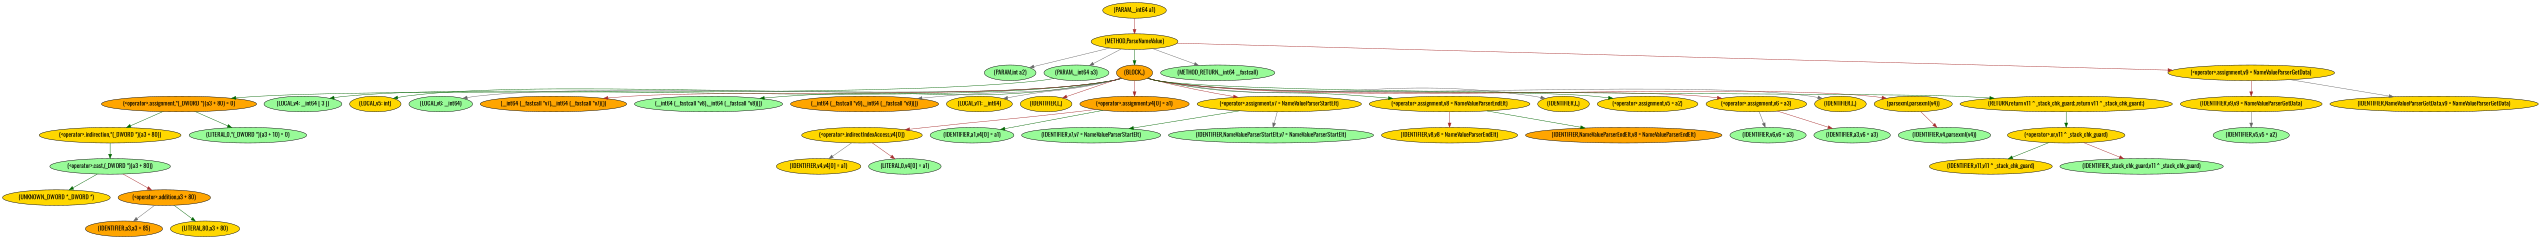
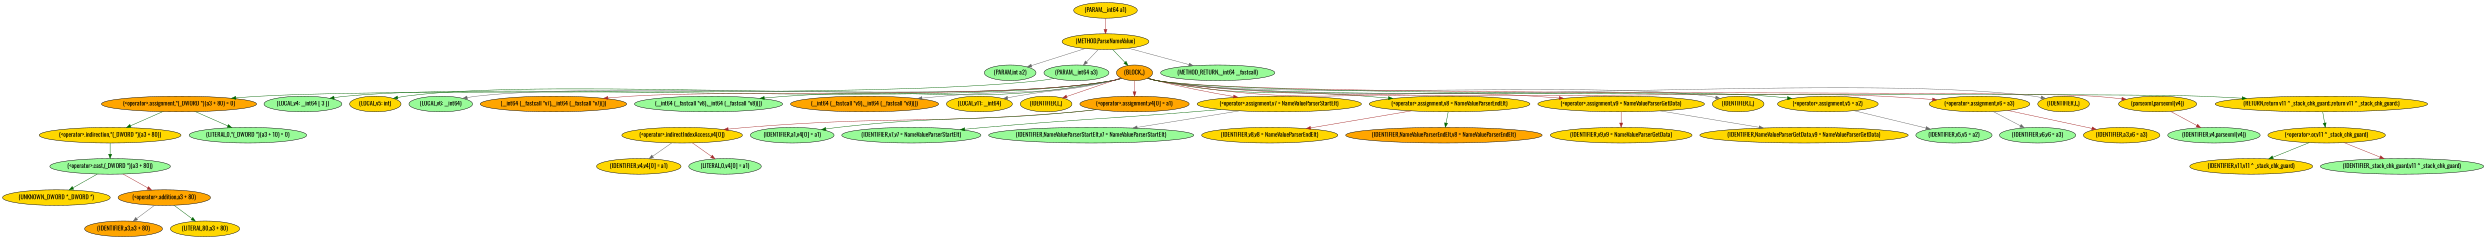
edge "(METHOD,ParseNameValue)" -> "(<operator>.assignment,v9 = NameValueParserGetData)": now "(BLOCK,,)" -> "(<operator>.assignment,v9 = NameValueParserGetData)"
edge "(IDENTIFIER,v9,v9 = NameValueParserGetData)" -> "(IDENTIFIER,v5,v5 = a2)": now "(<operator>.assignment,v5 = a2)" -> "(IDENTIFIER,v5,v5 = a2)"
node "(IDENTIFIER,a3,v6 = a3)": fillcolor palegreen -> gold
node "(IDENTIFIER,a3,a3 + 85)": label "(IDENTIFIER,a3,a3 + 85)" -> "(IDENTIFIER,a3,a3 + 80)"
